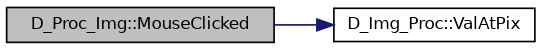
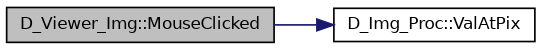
node "D_Proc_Img::MouseClicked": label "D_Proc_Img::MouseClicked" -> "D_Viewer_Img::MouseClicked"
